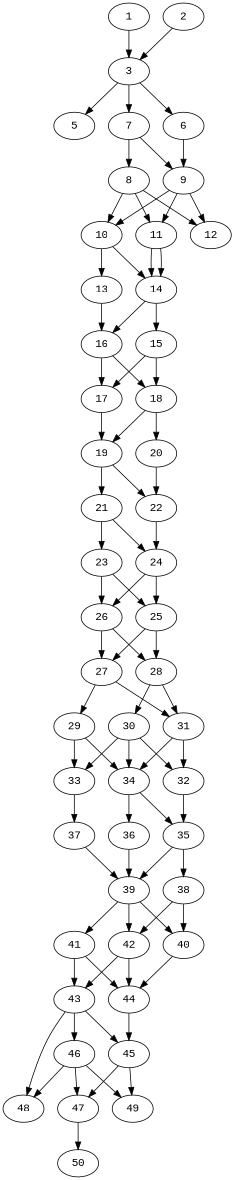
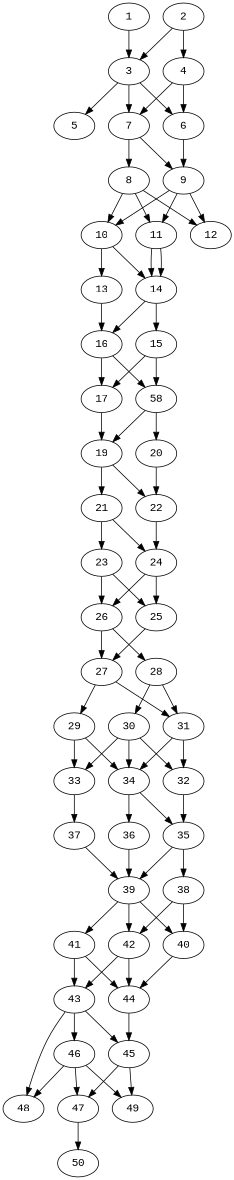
node "4": added
node "18": label "18" -> "58"
edge "25" -> "28": removed
